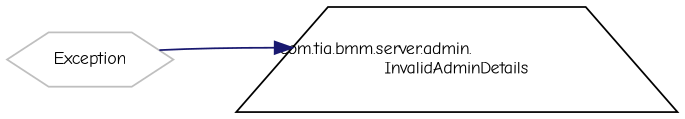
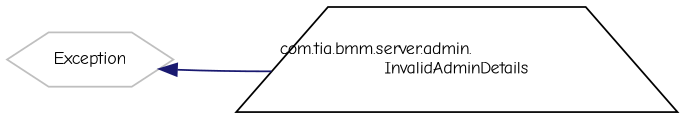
edge "Exception" -> "com.tia.bmm.server.admin. InvalidAdminDetails": reversed
